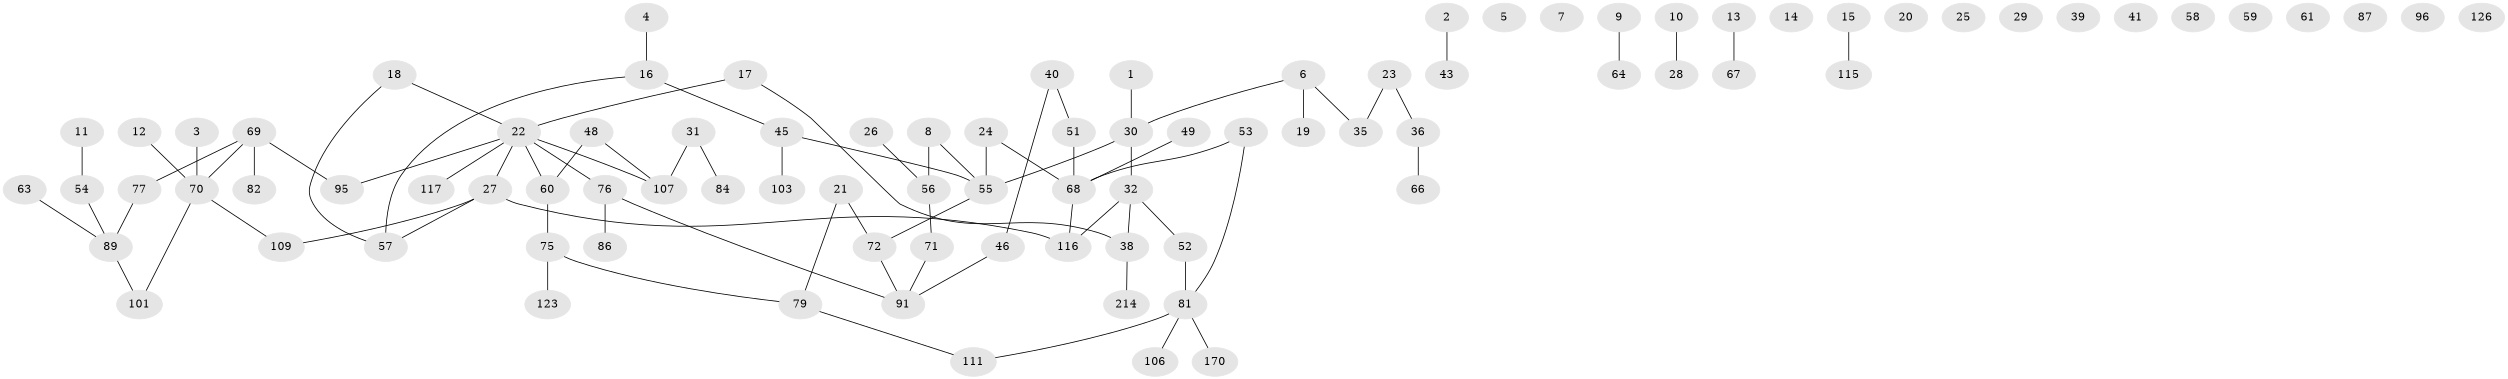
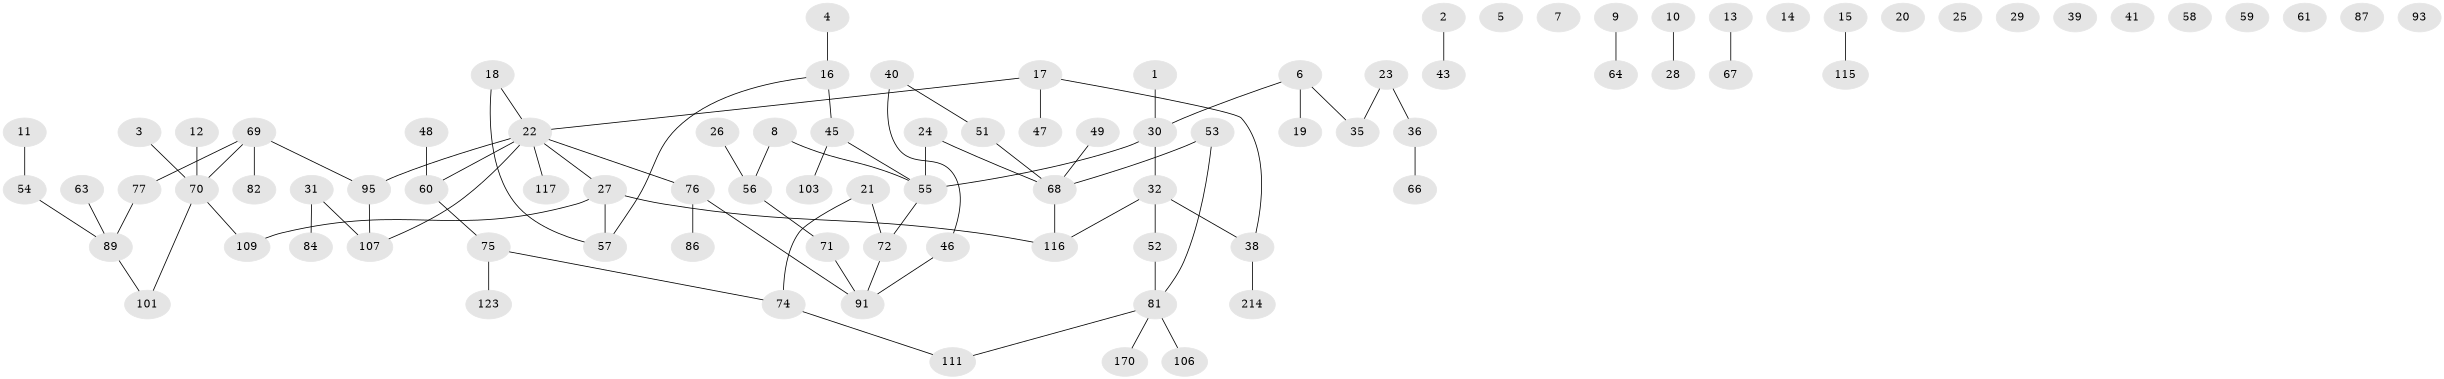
node "96": label "96" -> "93"
node "126": removed
node "47": added
edge "48" -- "107": now "95" -- "107"
node "79": label "79" -> "74"
